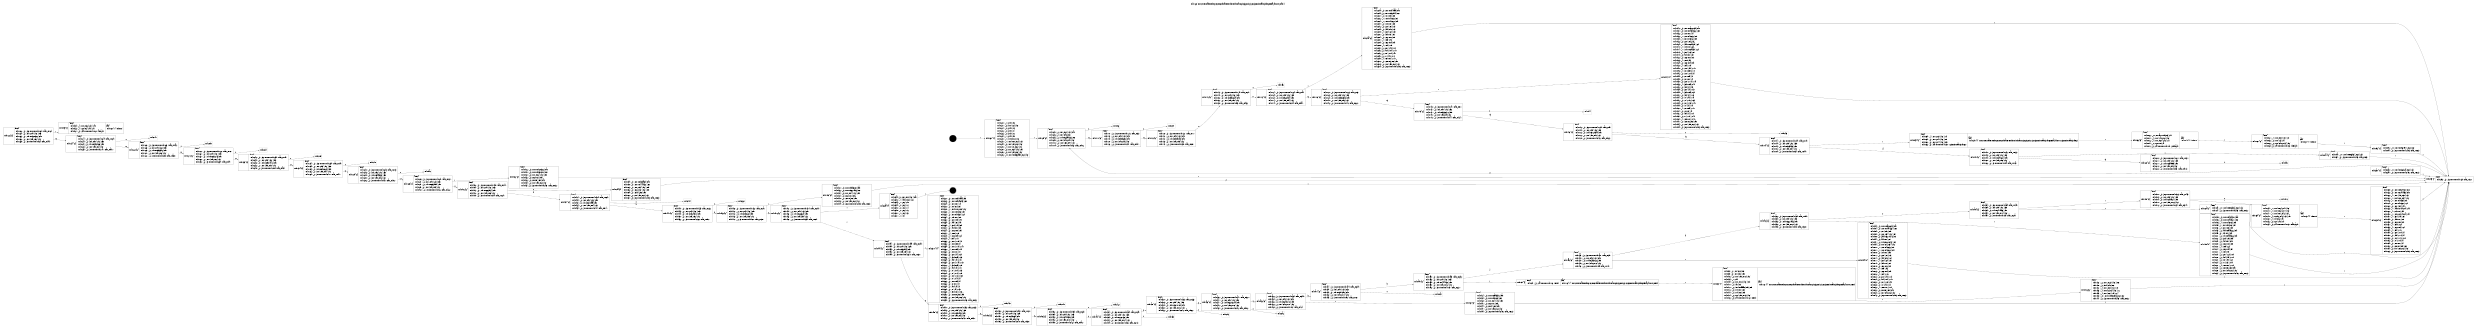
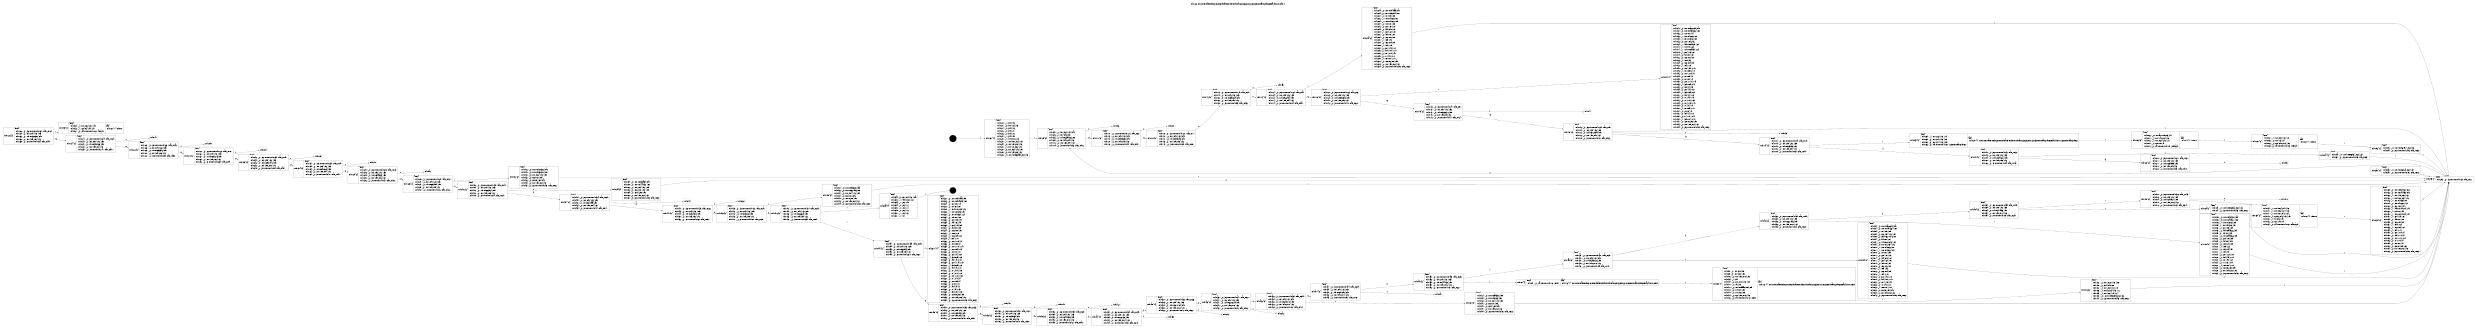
edge "0x401d4c [147]" -> "0x4024e5 [5]": now "0x4017b8 [28]" -> "0x4024e5 [5]"
